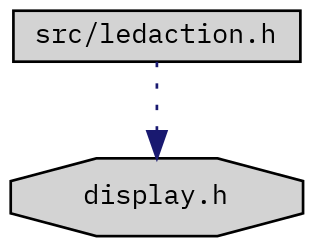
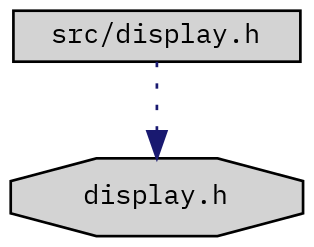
node "src/ledaction.h": label "src/ledaction.h" -> "src/display.h"
